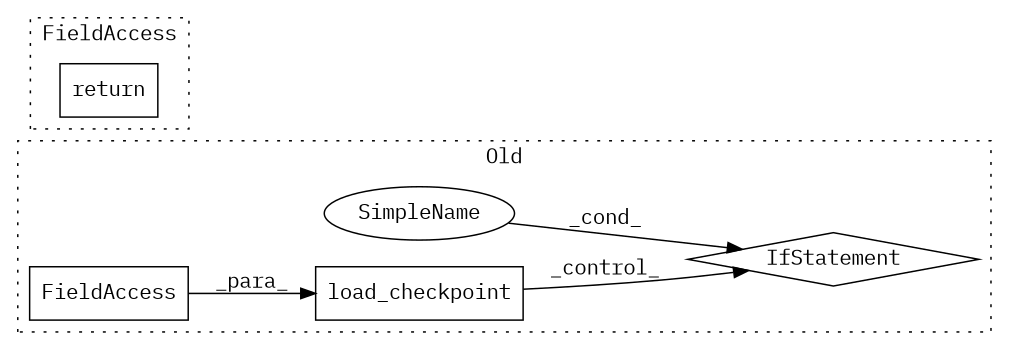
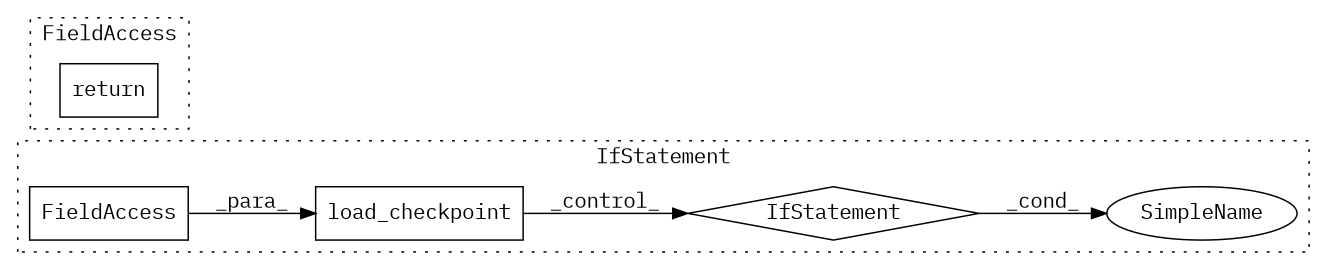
cluster "Old": label "Old" -> "IfStatement"
edge "SimpleName" -> "IfStatement": reversed
